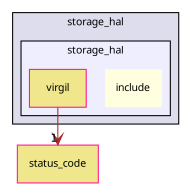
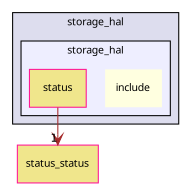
node "virgil": label "virgil" -> "status"
node "status_code": label "status_code" -> "status_status"
